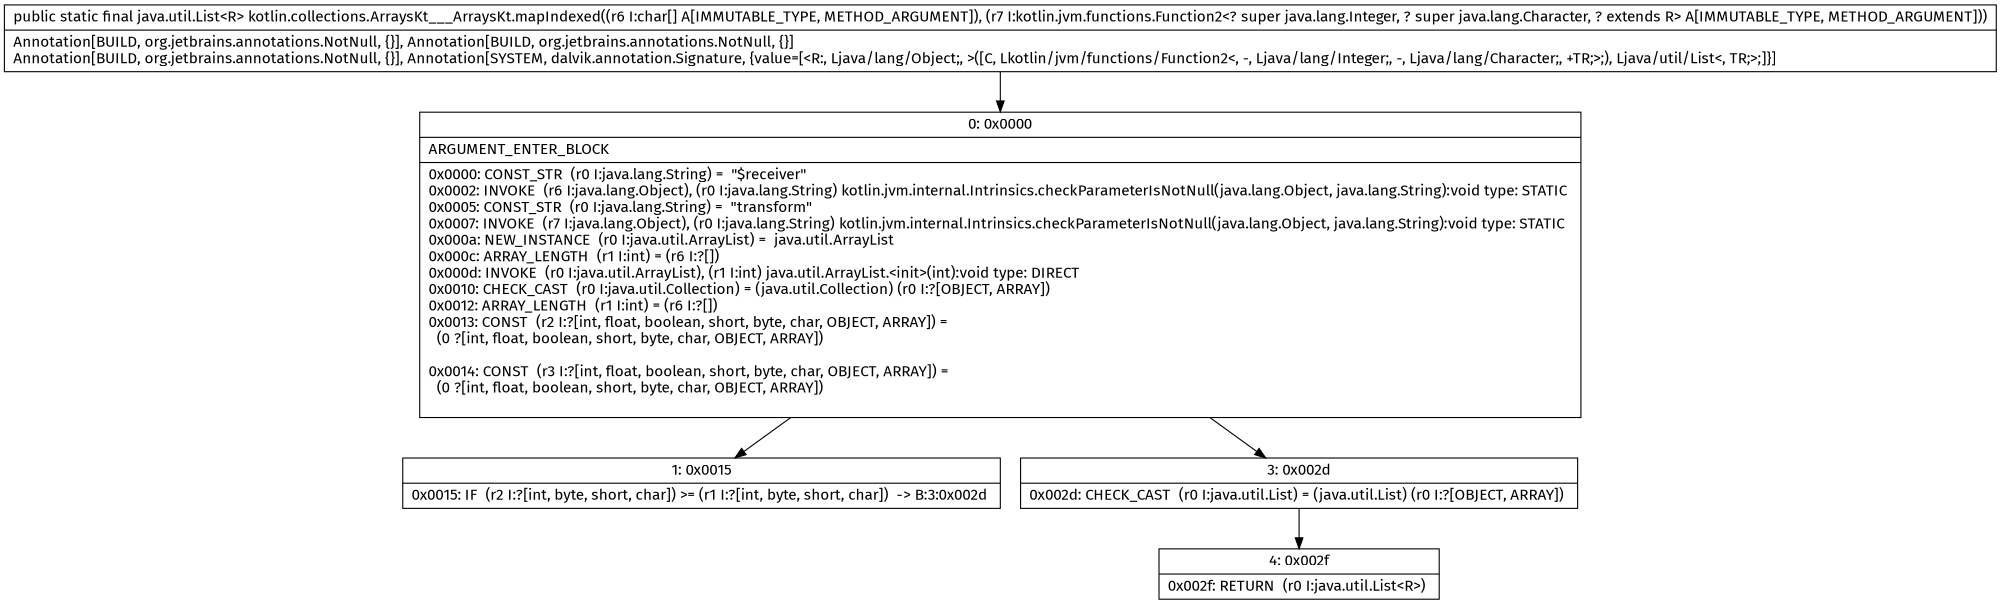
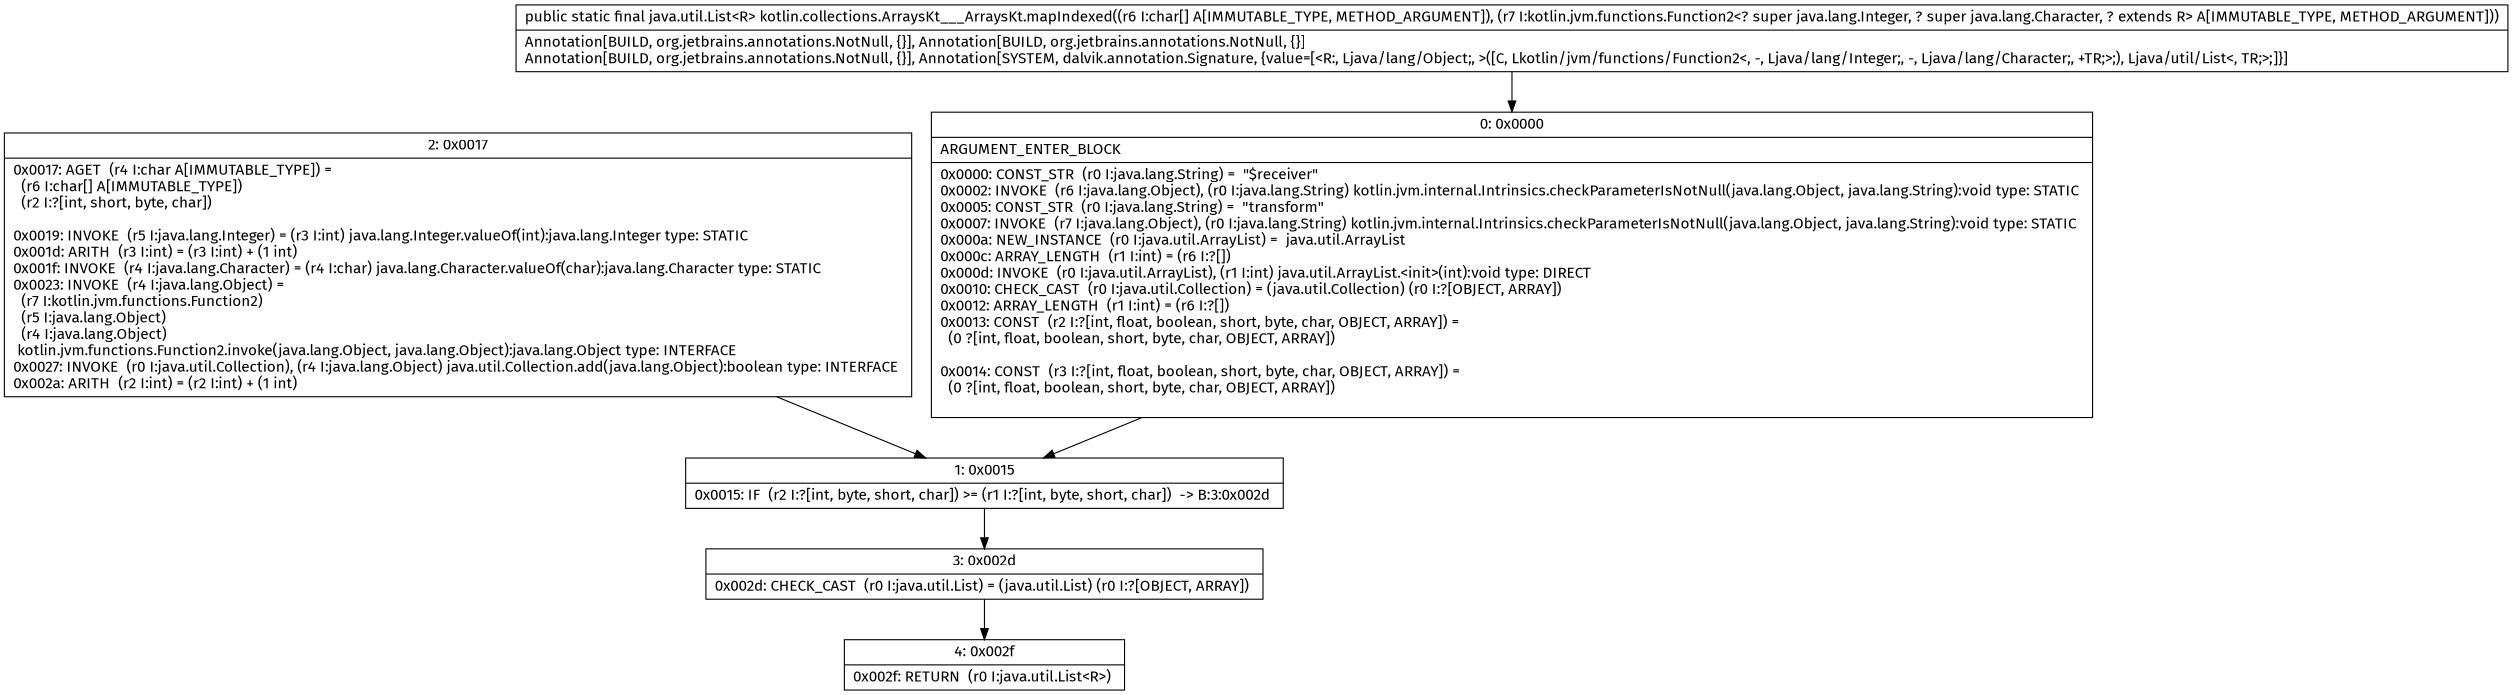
node "2: 0x0017": added
edge "0: 0x0000" -> "3: 0x002d": now "1: 0x0015" -> "3: 0x002d"
